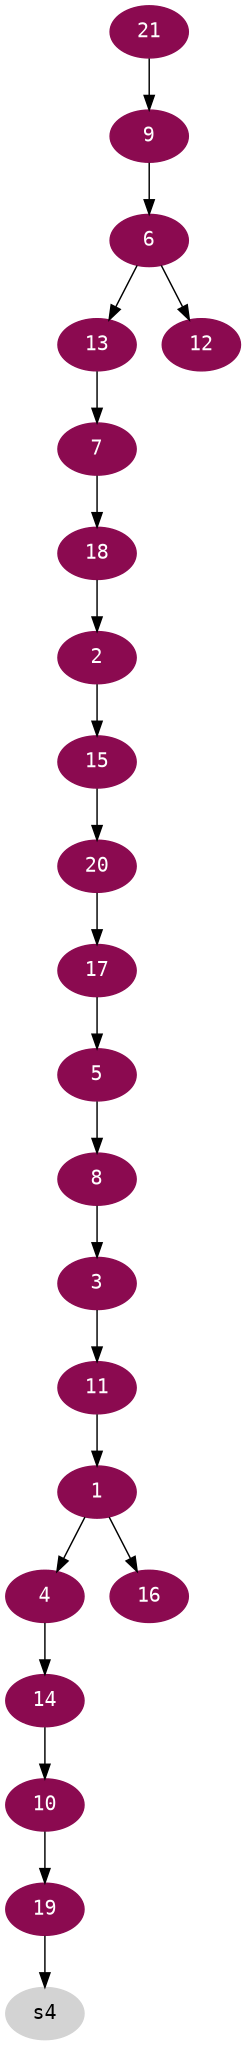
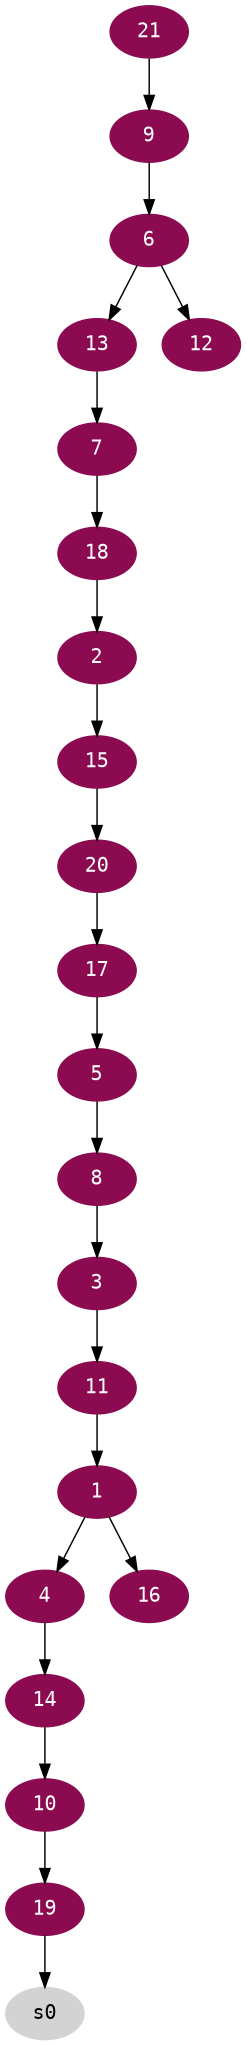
node "s4": label "s4" -> "s0"
